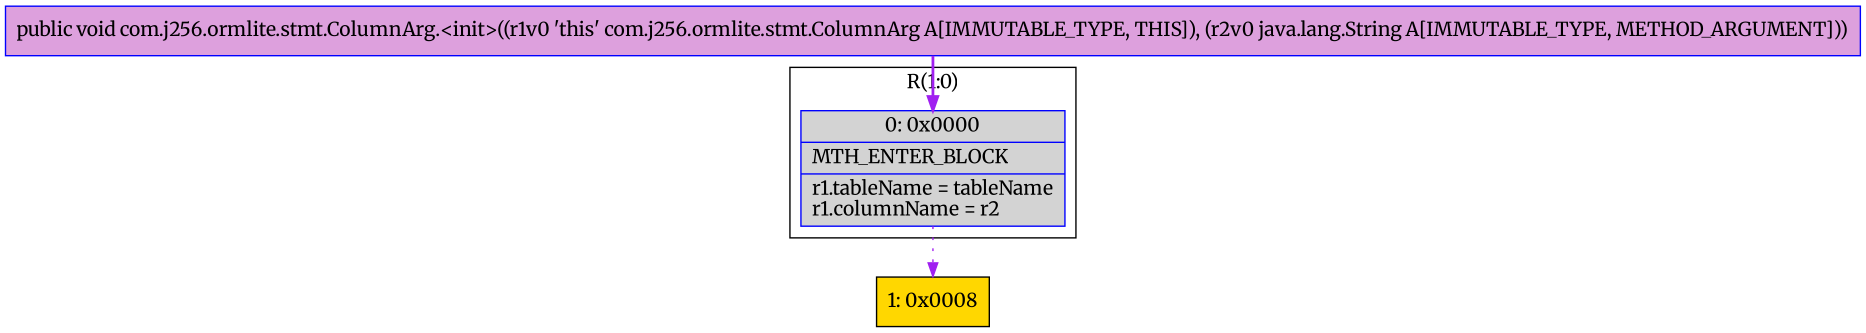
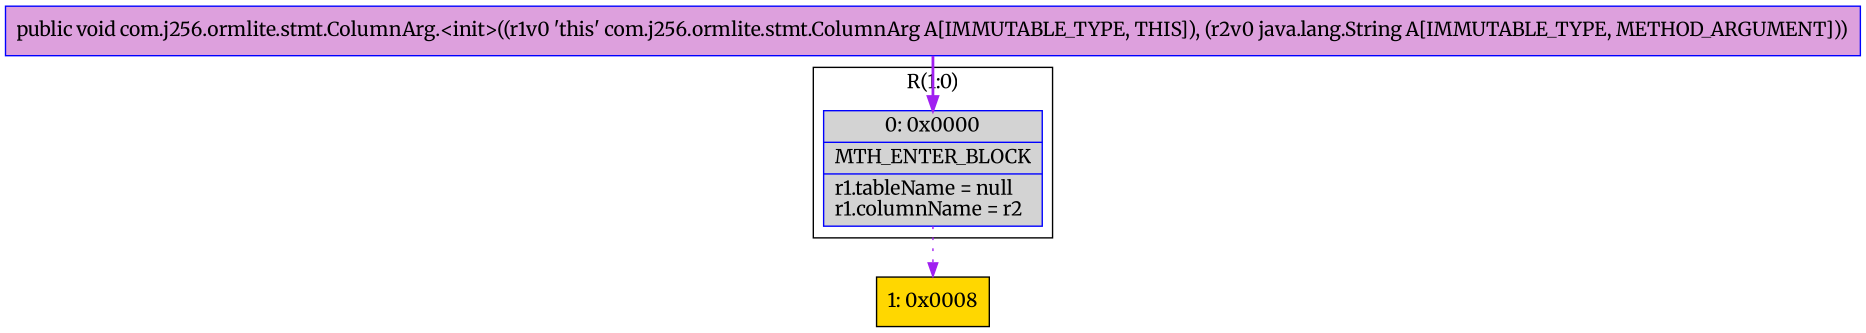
node "0: 0x0000": text "r1.tableName = tableName" -> "r1.tableName = null"
